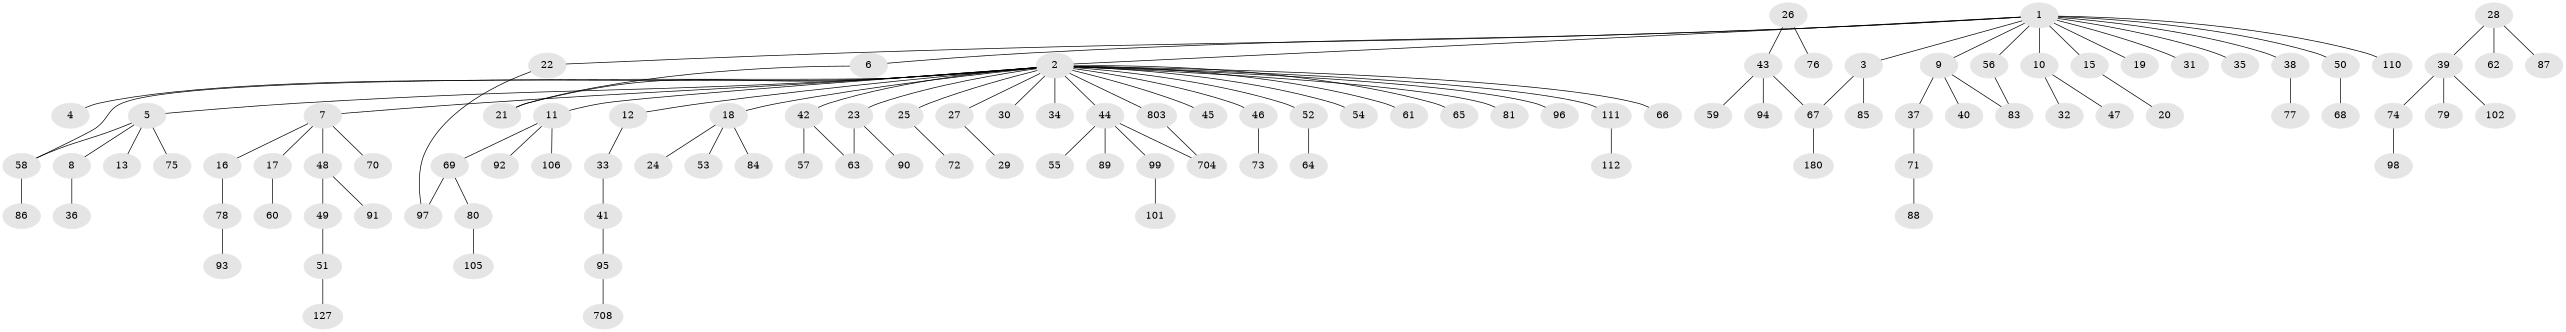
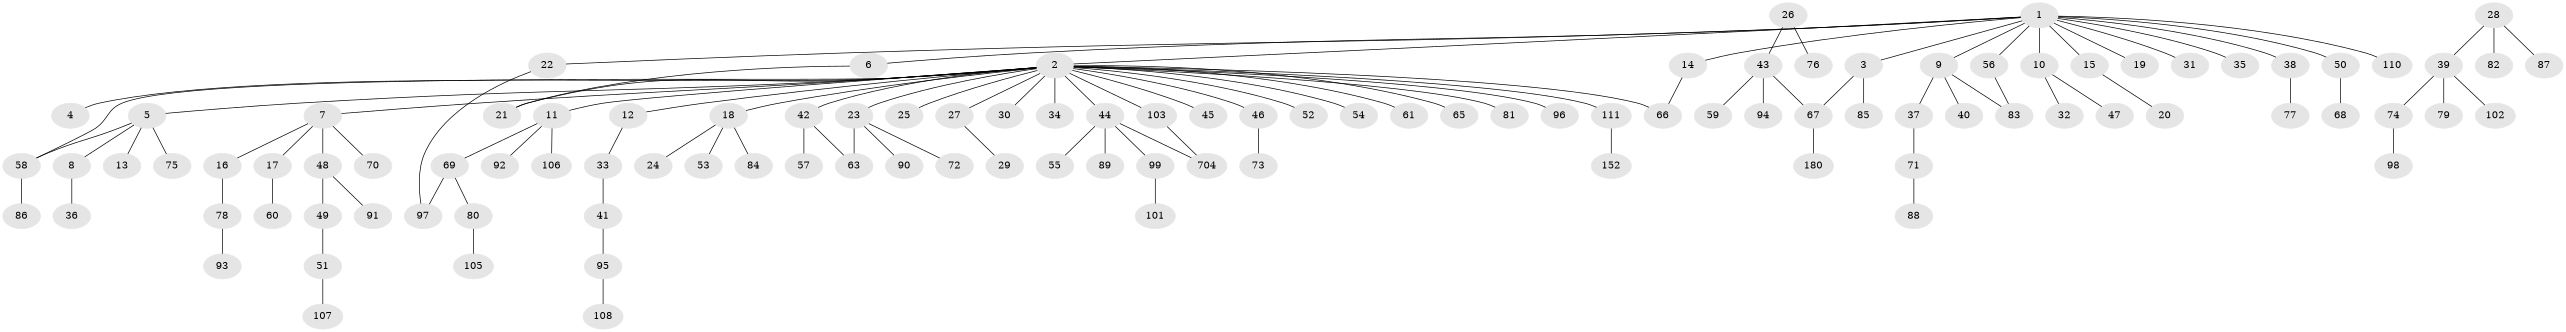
node "14": added
node "62": label "62" -> "82"
node "803": label "803" -> "103"
edge "25" -- "72": now "23" -- "72"
node "64": removed
node "112": label "112" -> "152"
node "127": label "127" -> "107"
node "708": label "708" -> "108"
